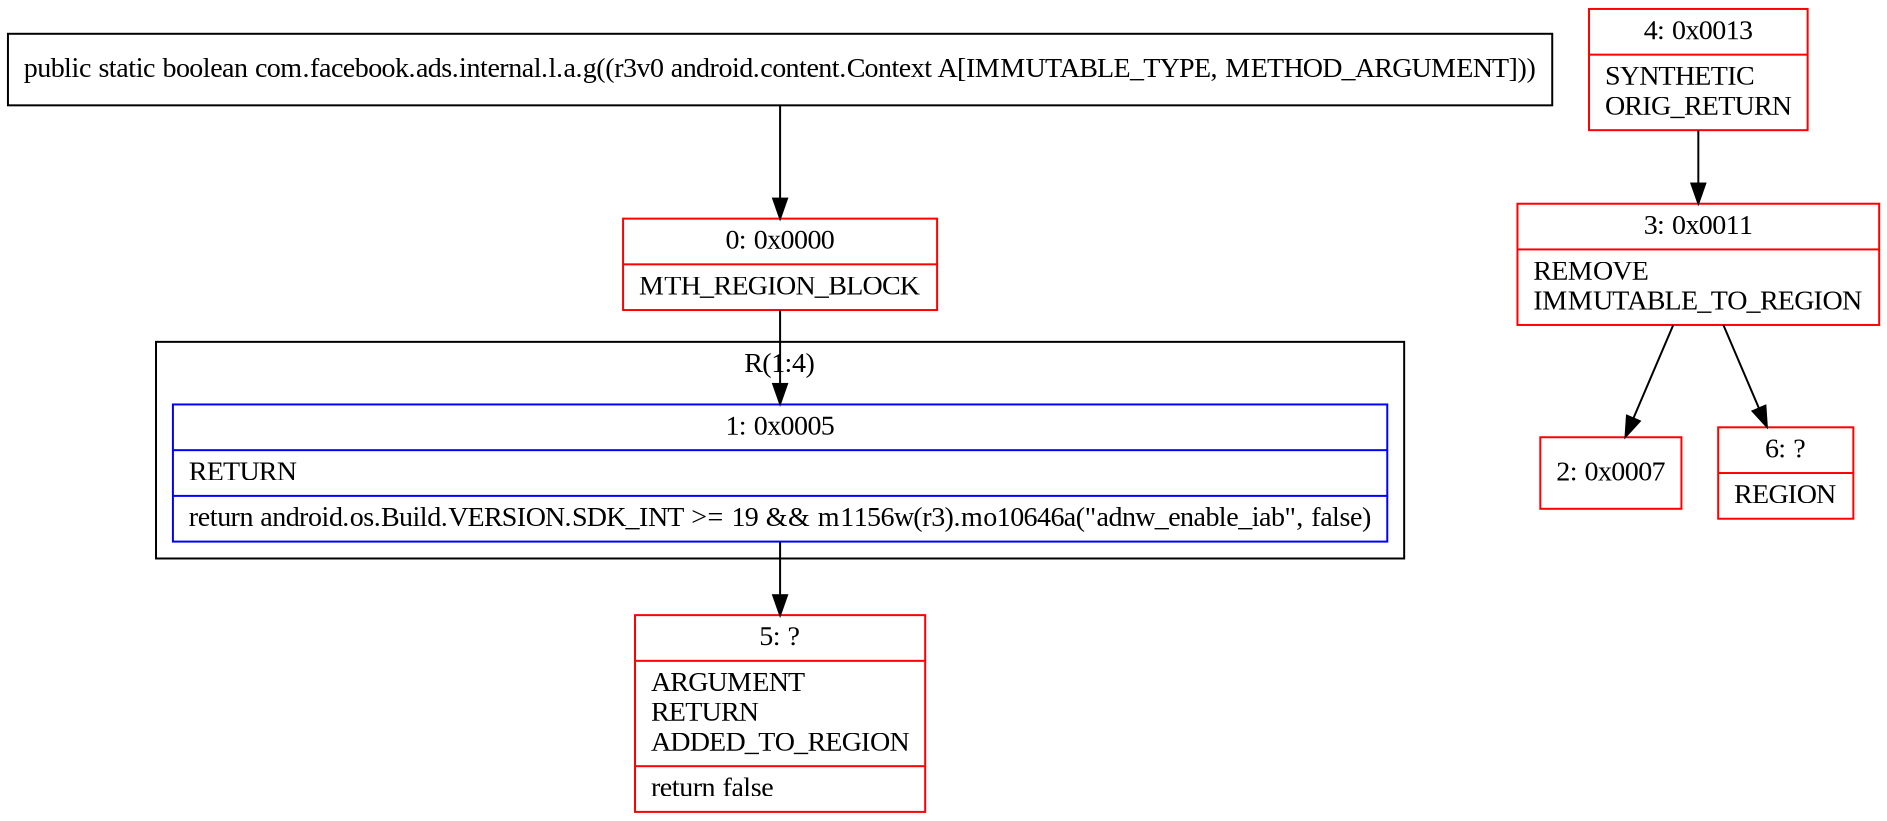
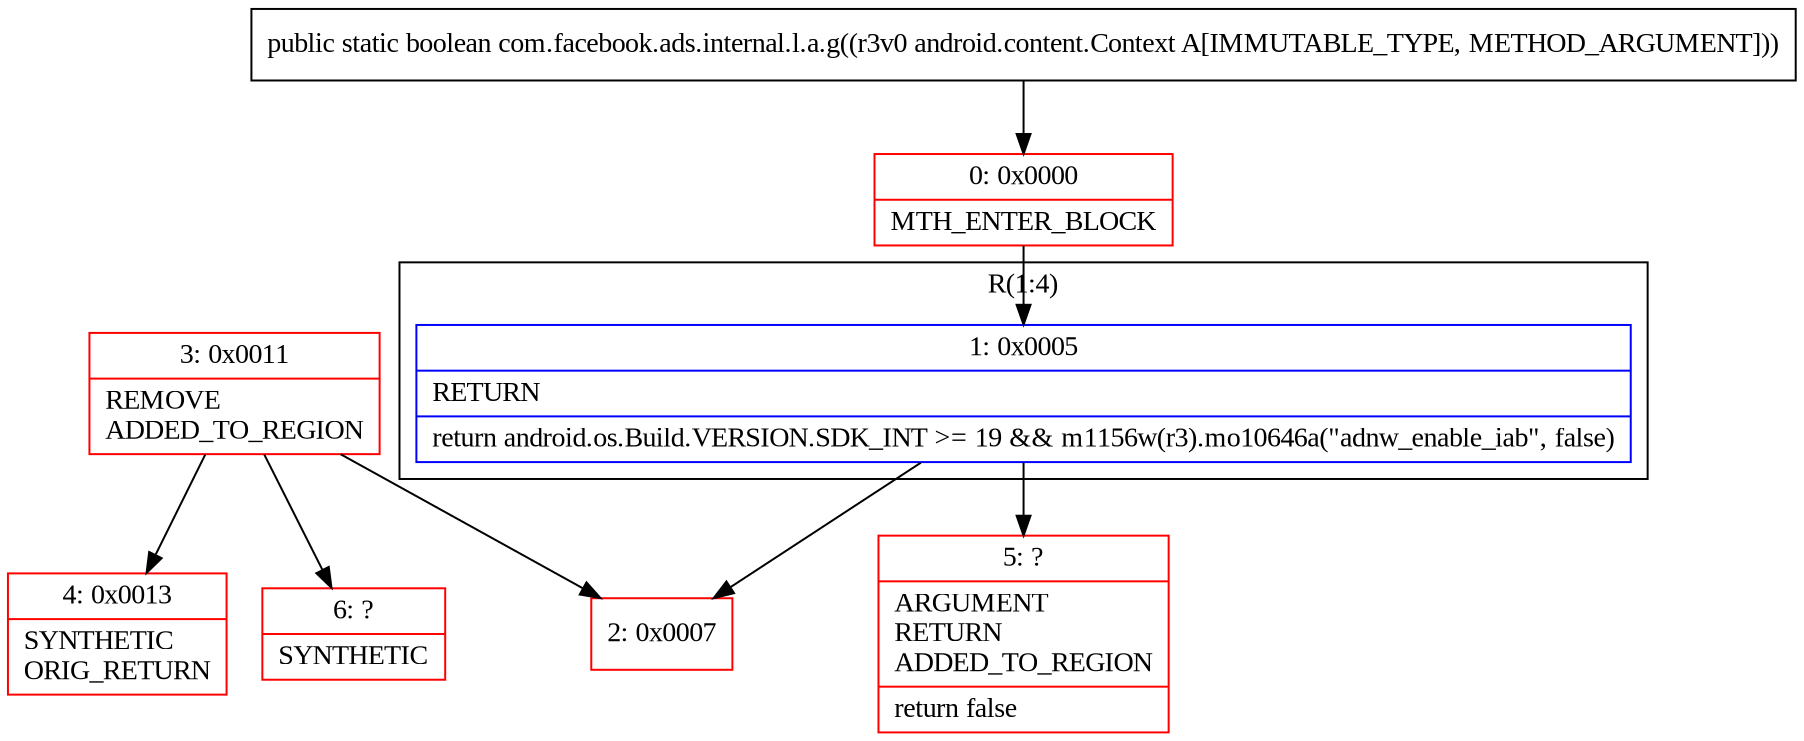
edge "4: 0x0013" -> "3: 0x0011": reversed
node "0: 0x0000": text "MTH_REGION_BLOCK" -> "MTH_ENTER_BLOCK"
node "3: 0x0011": text "IMMUTABLE_TO_REGION" -> "ADDED_TO_REGION"
node "6: ?": text "REGION" -> "SYNTHETIC"
edge "1: 0x0005" -> "2: 0x0007": added
